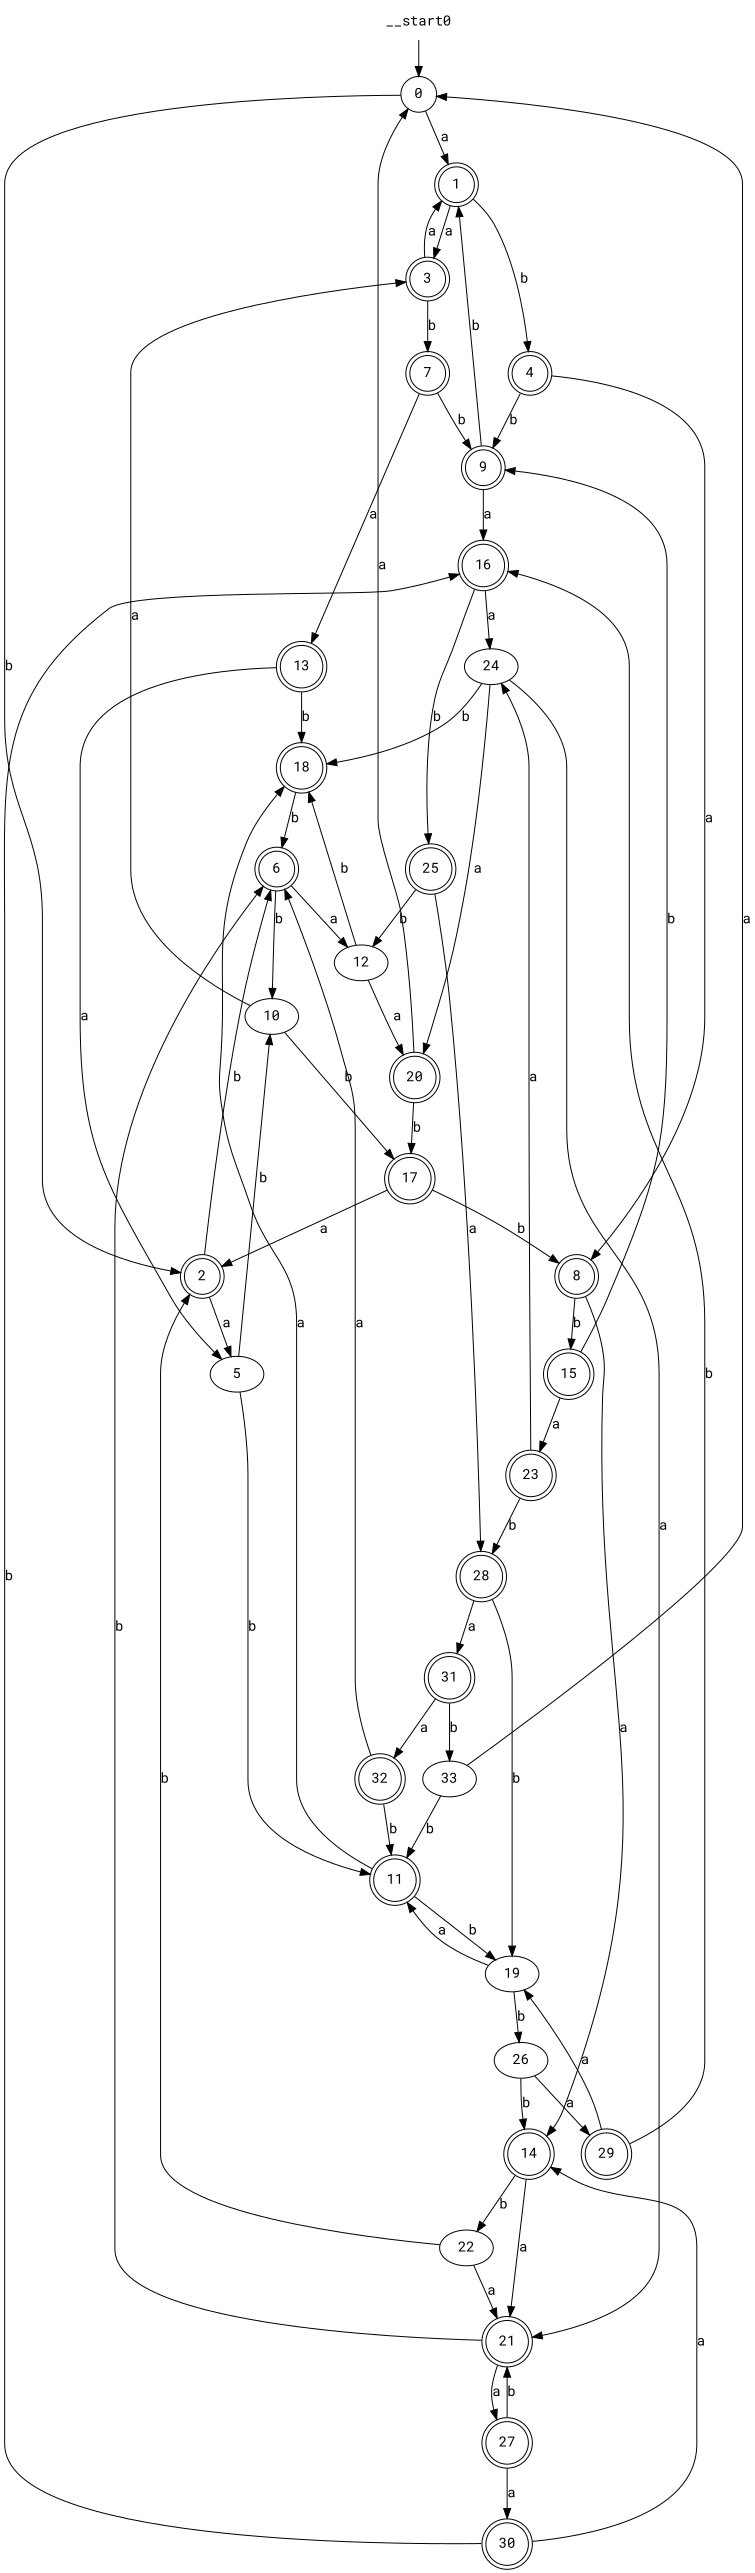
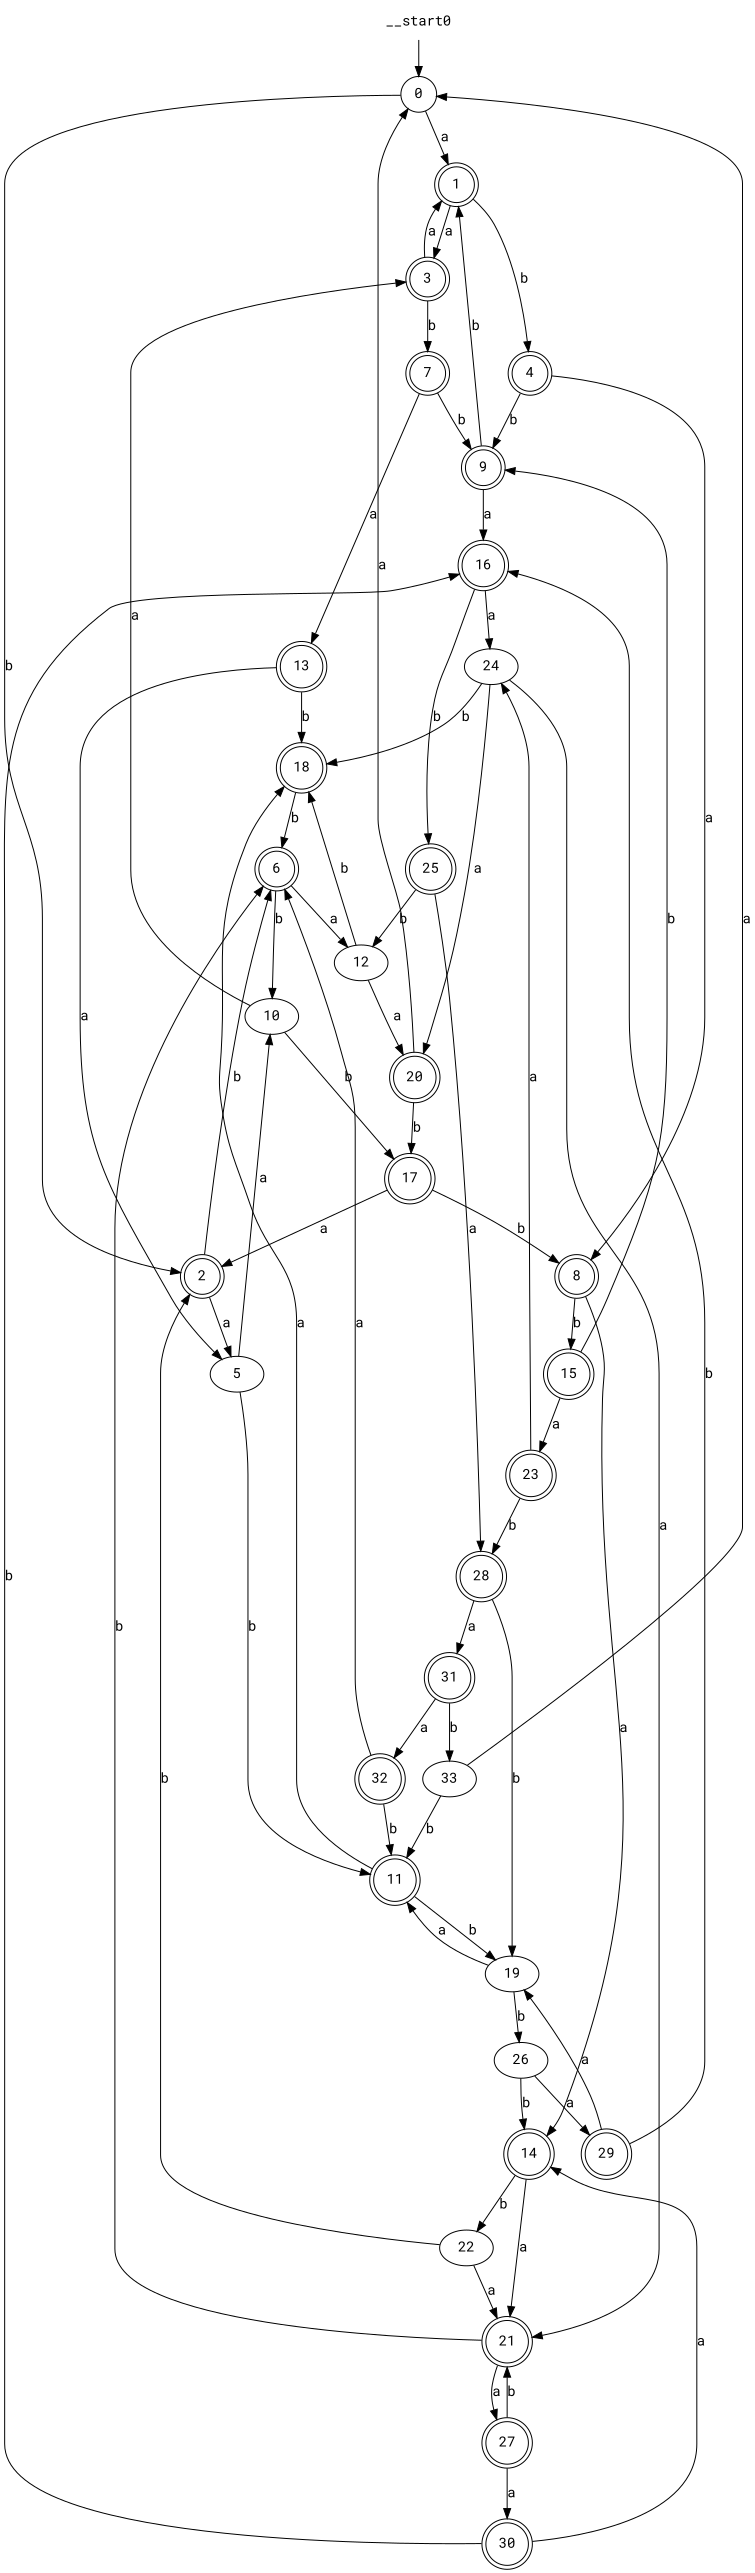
edge "5" -> "10": label "b" -> "a"
